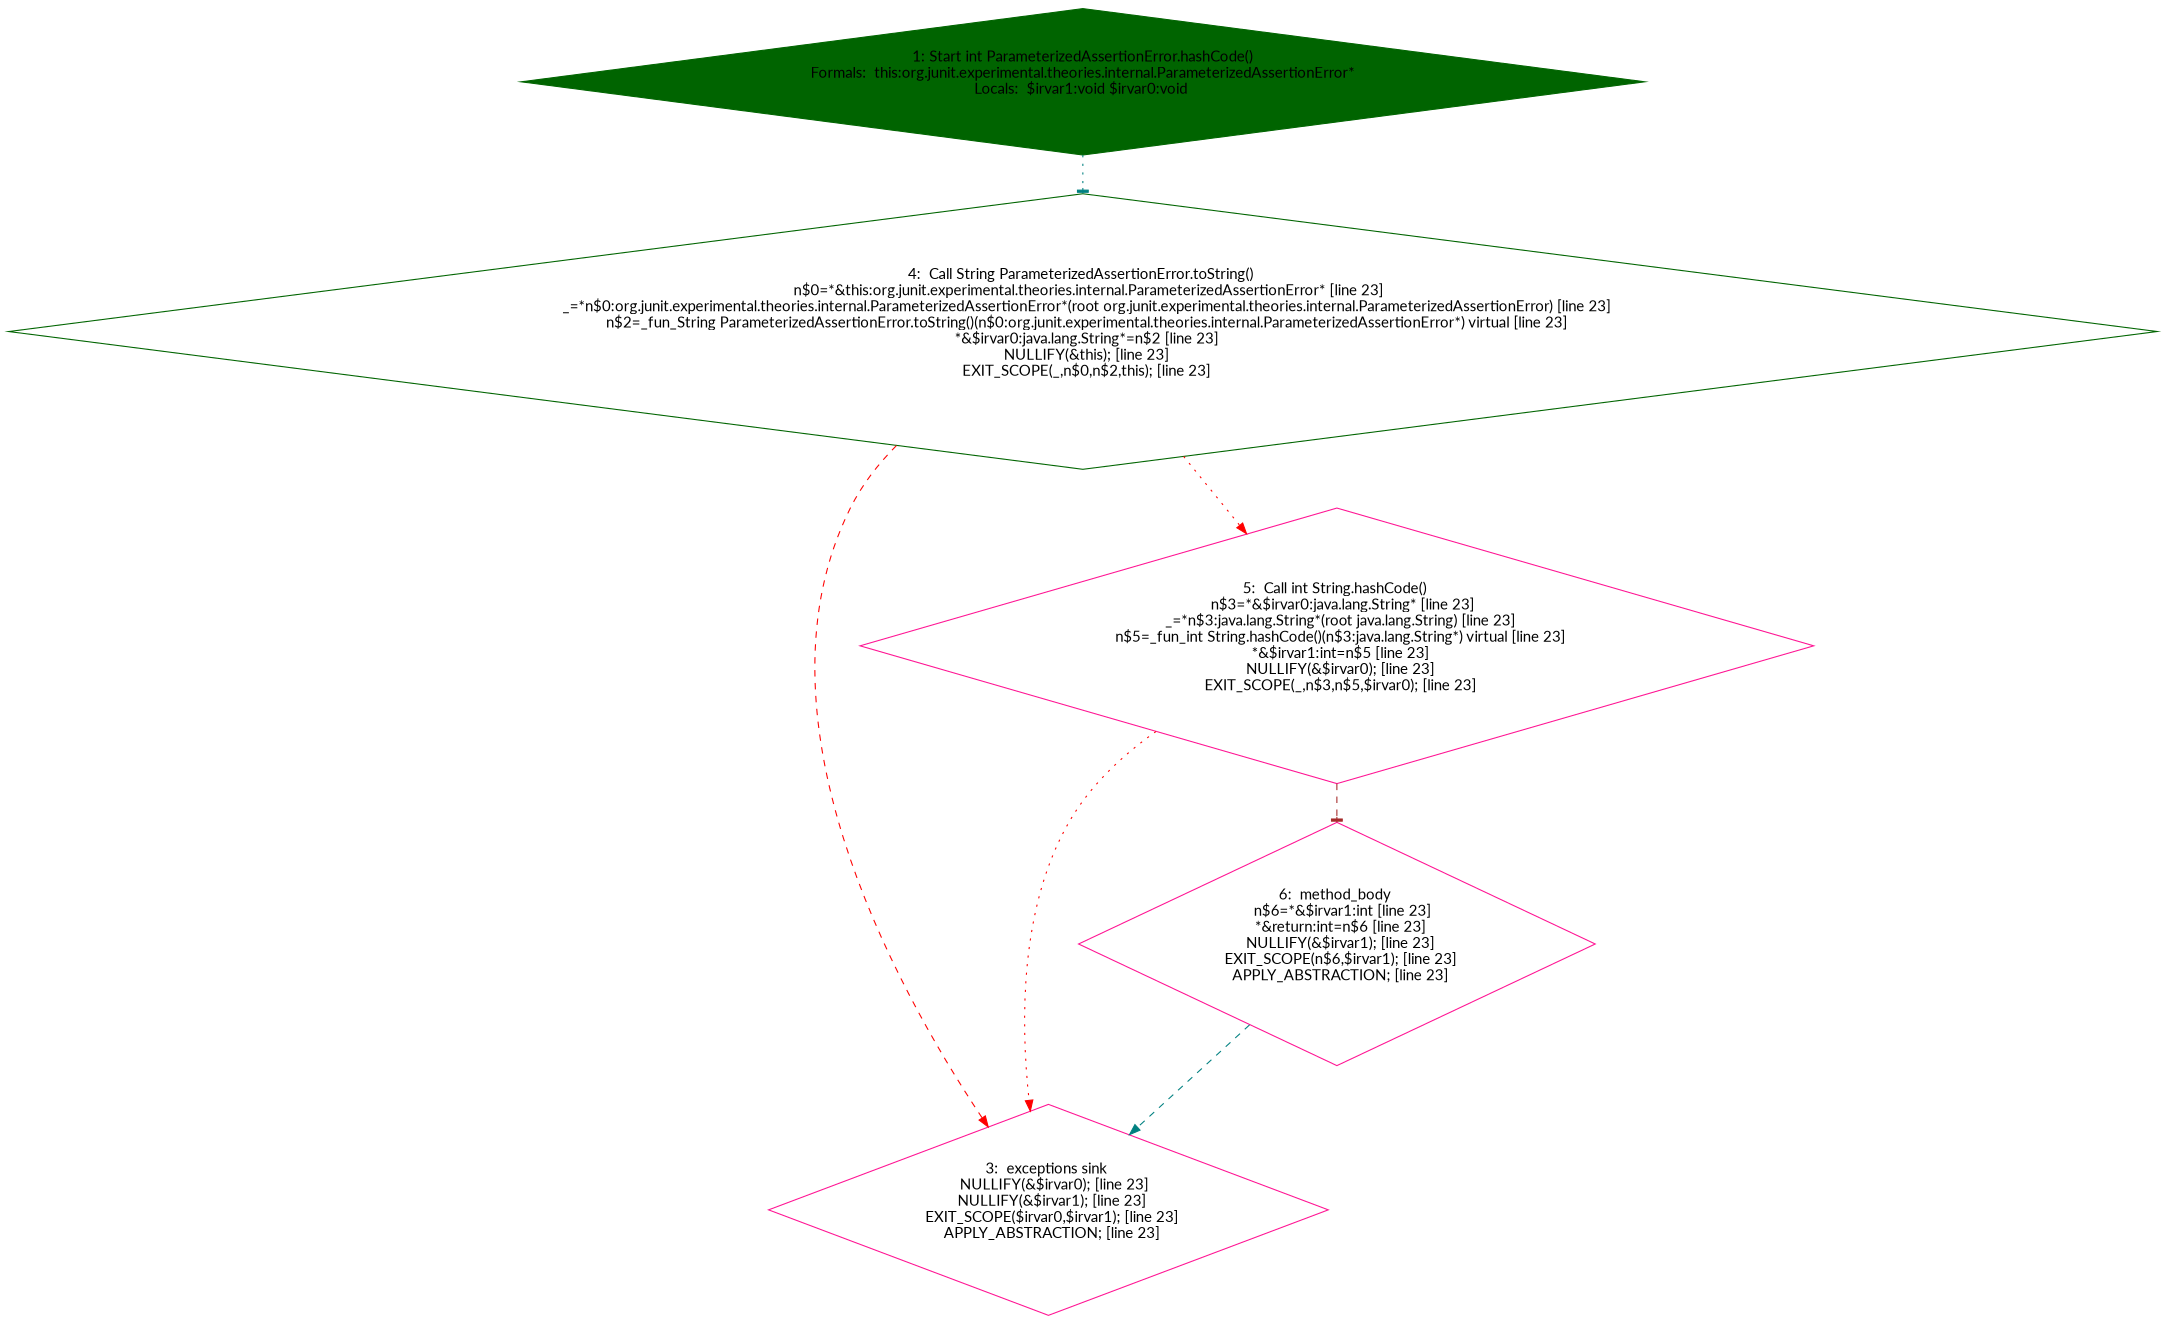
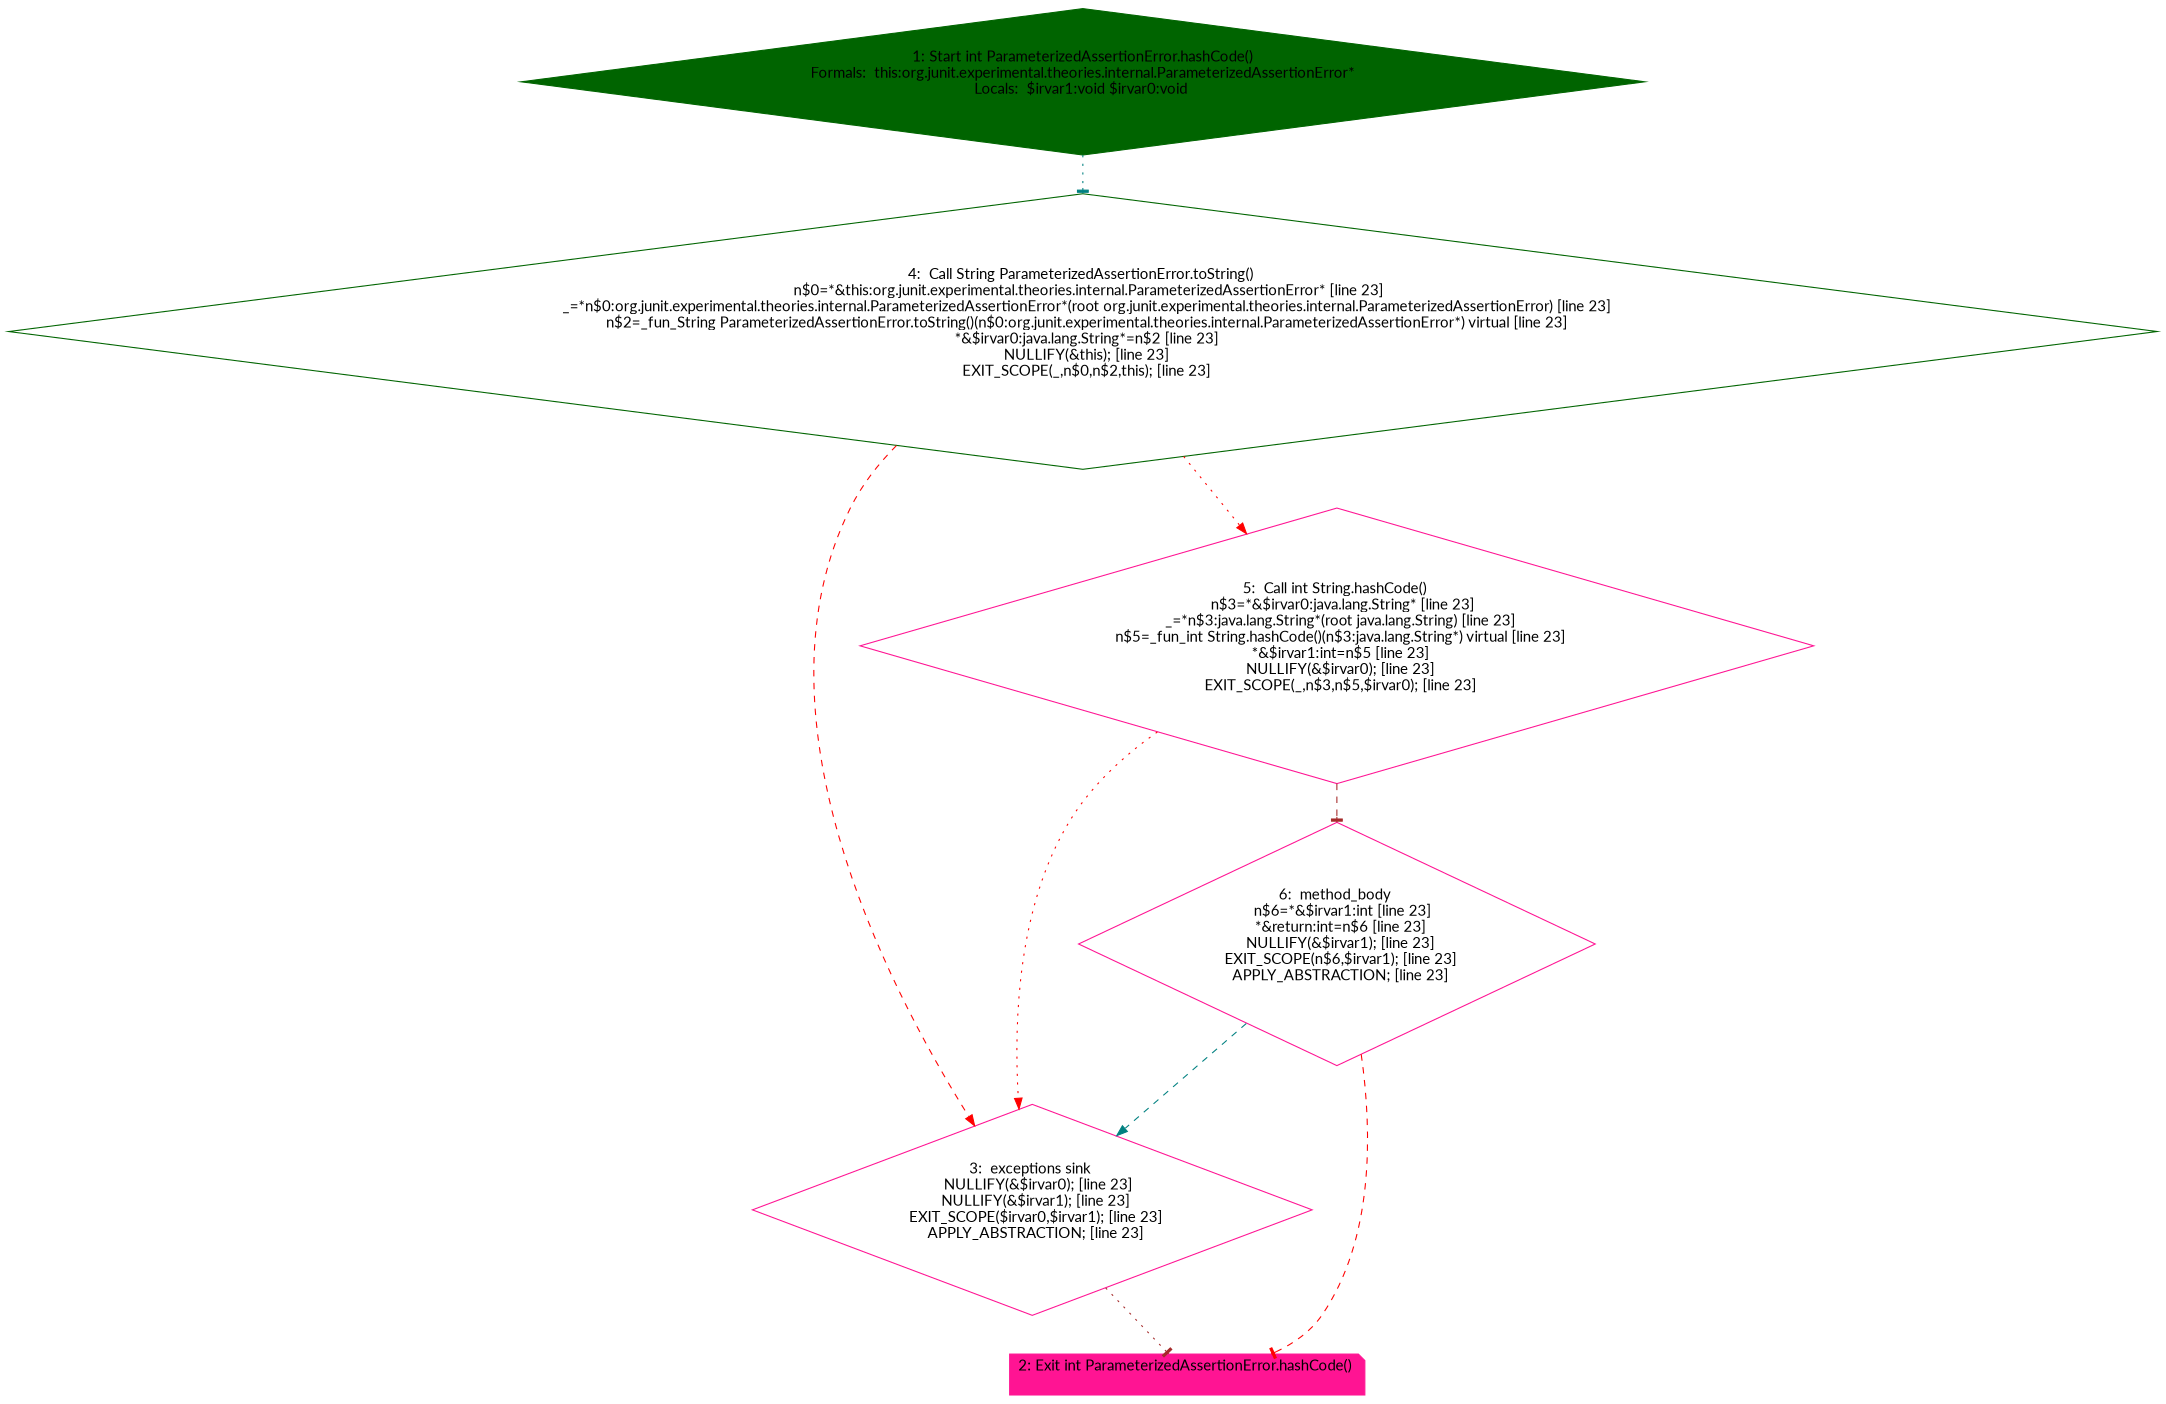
node "2: Exit int ParameterizedAssertionError.hashCode()": added
